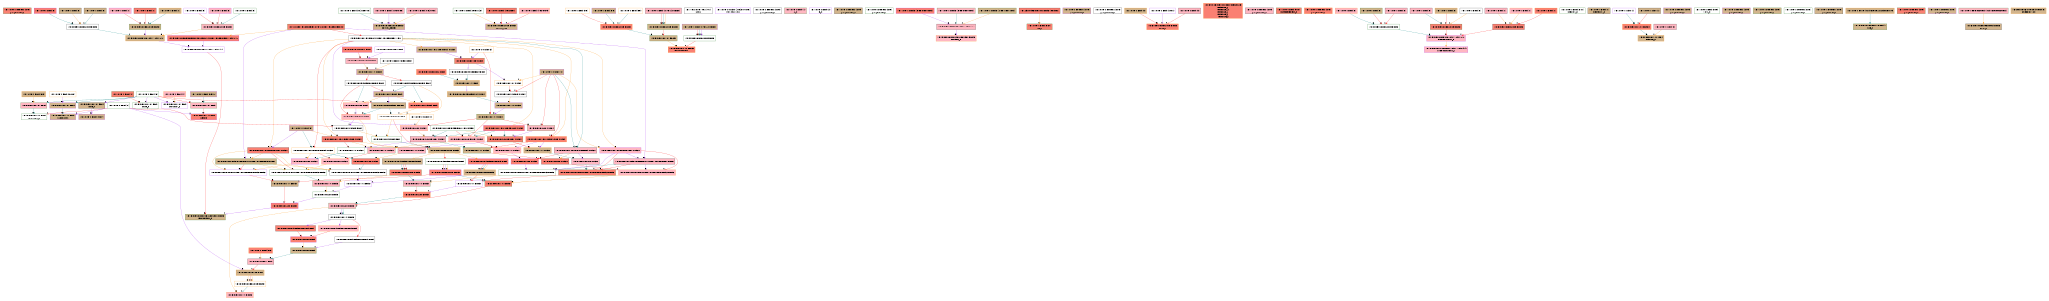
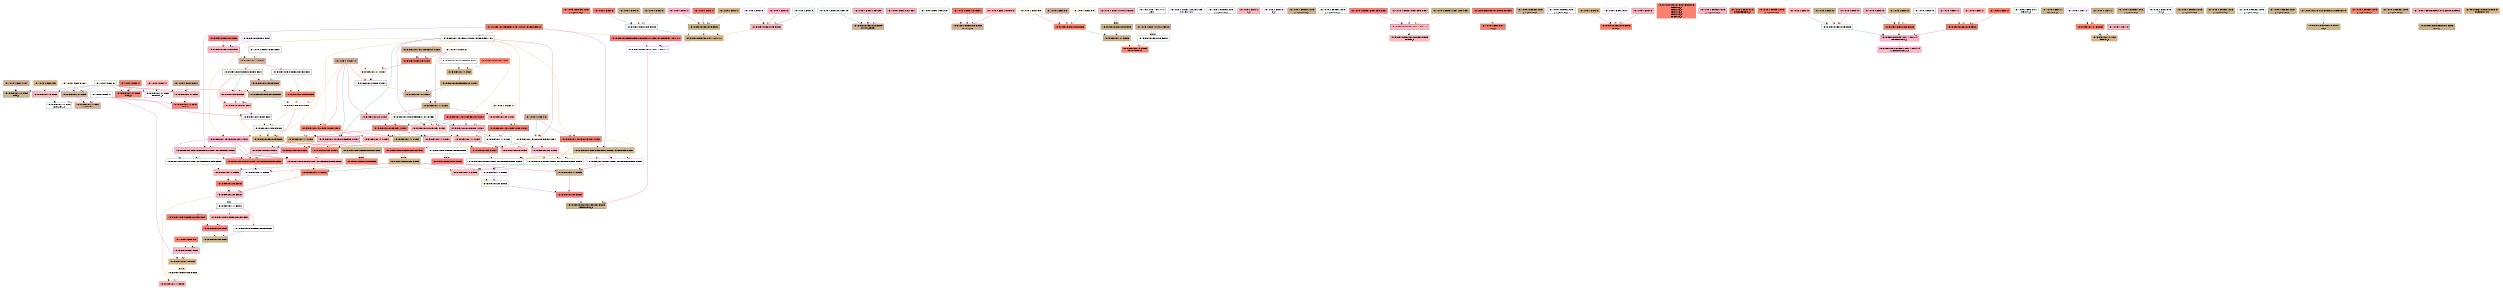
edge "VFXExpressionDivide Uint32" -> "VFXExpressionCastUintToFloat Float": removed
node "VFXExpressionMax Float Drag_c": fillcolor white -> salmon
edge "VFXExpressionMax Float Rate_a" -> "VFXValue`1 Float (2137)": reversed
